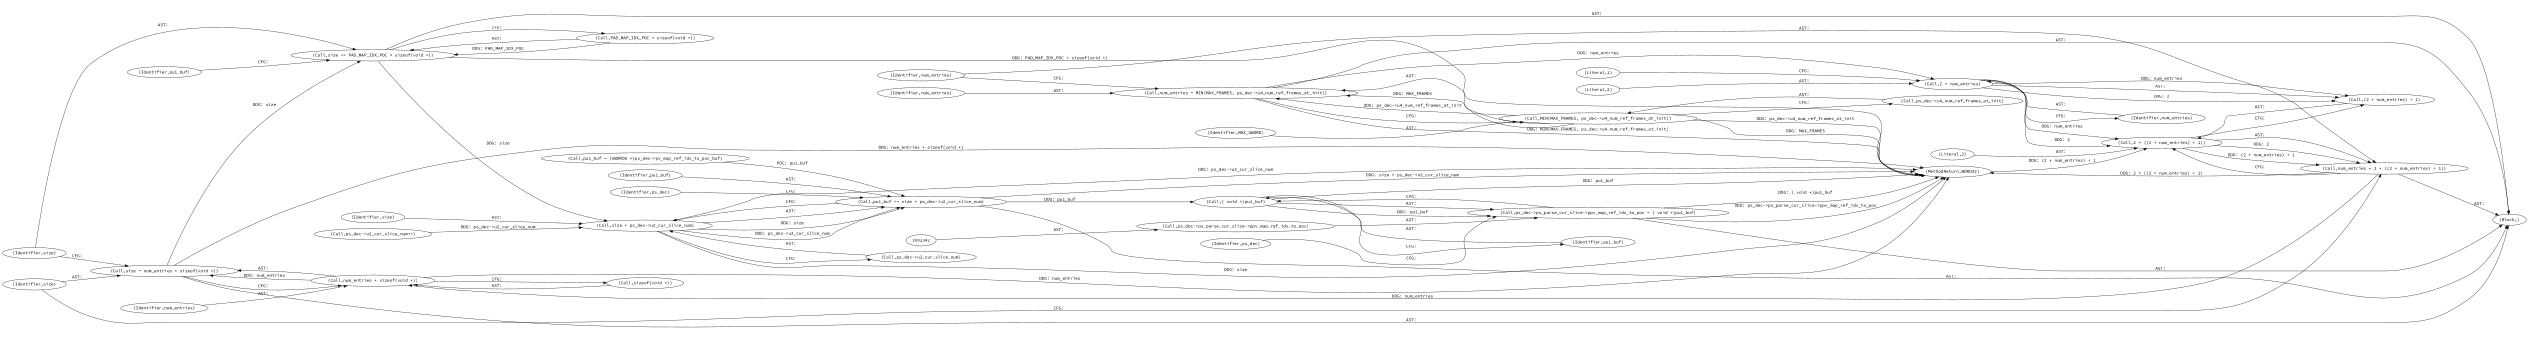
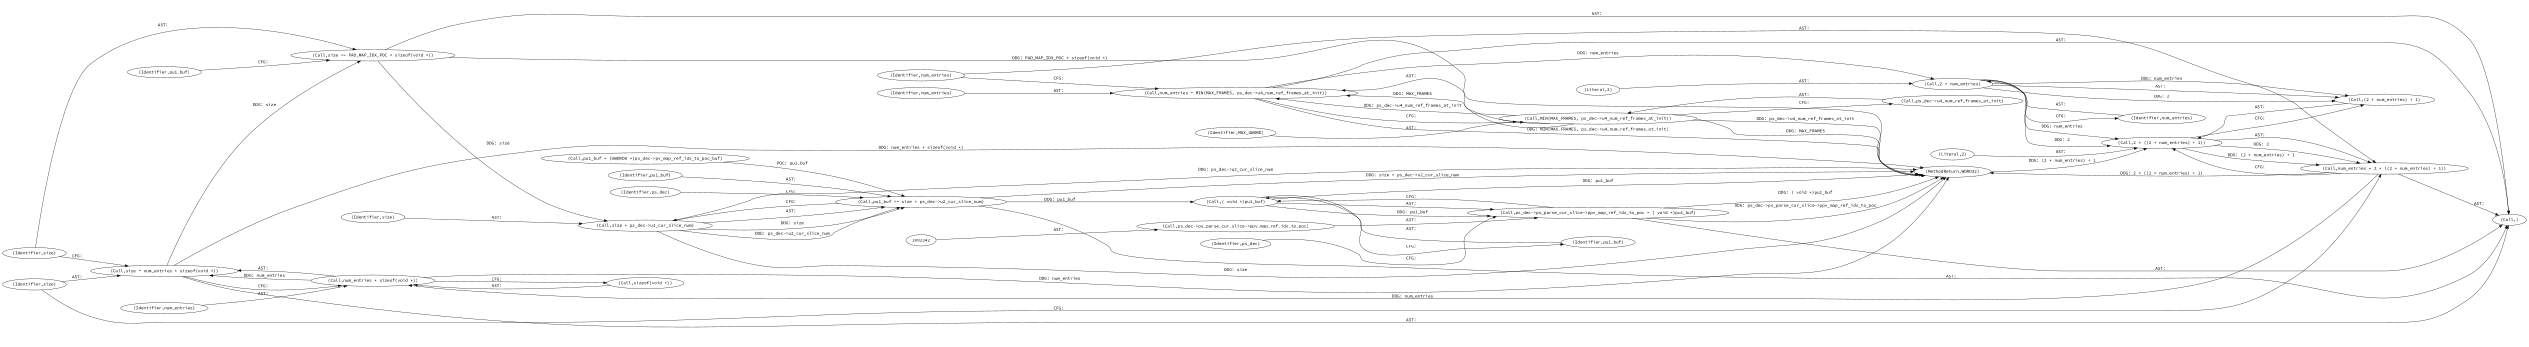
node "(Call,PAD_MAP_IDX_POC * sizeof(void *))": removed
node "(Literal,1)": removed
node "(Block,)": label "(Block,)" -> "(Call,)"
node "(Call,ps_dec->u2_cur_slice_num++)": removed
node "(Call,ps_dec->u2_cur_slice_num)": removed
